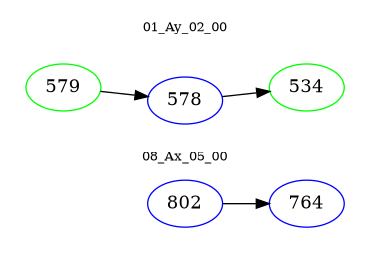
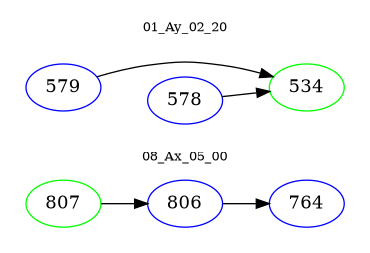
cluster "01_Ay_02_00": label "01_Ay_02_00" -> "01_Ay_02_20"
node "579": color green -> blue
edge "579" -> "578": now "579" -> "534"
node "807": added
node "802": label "802" -> "806"
